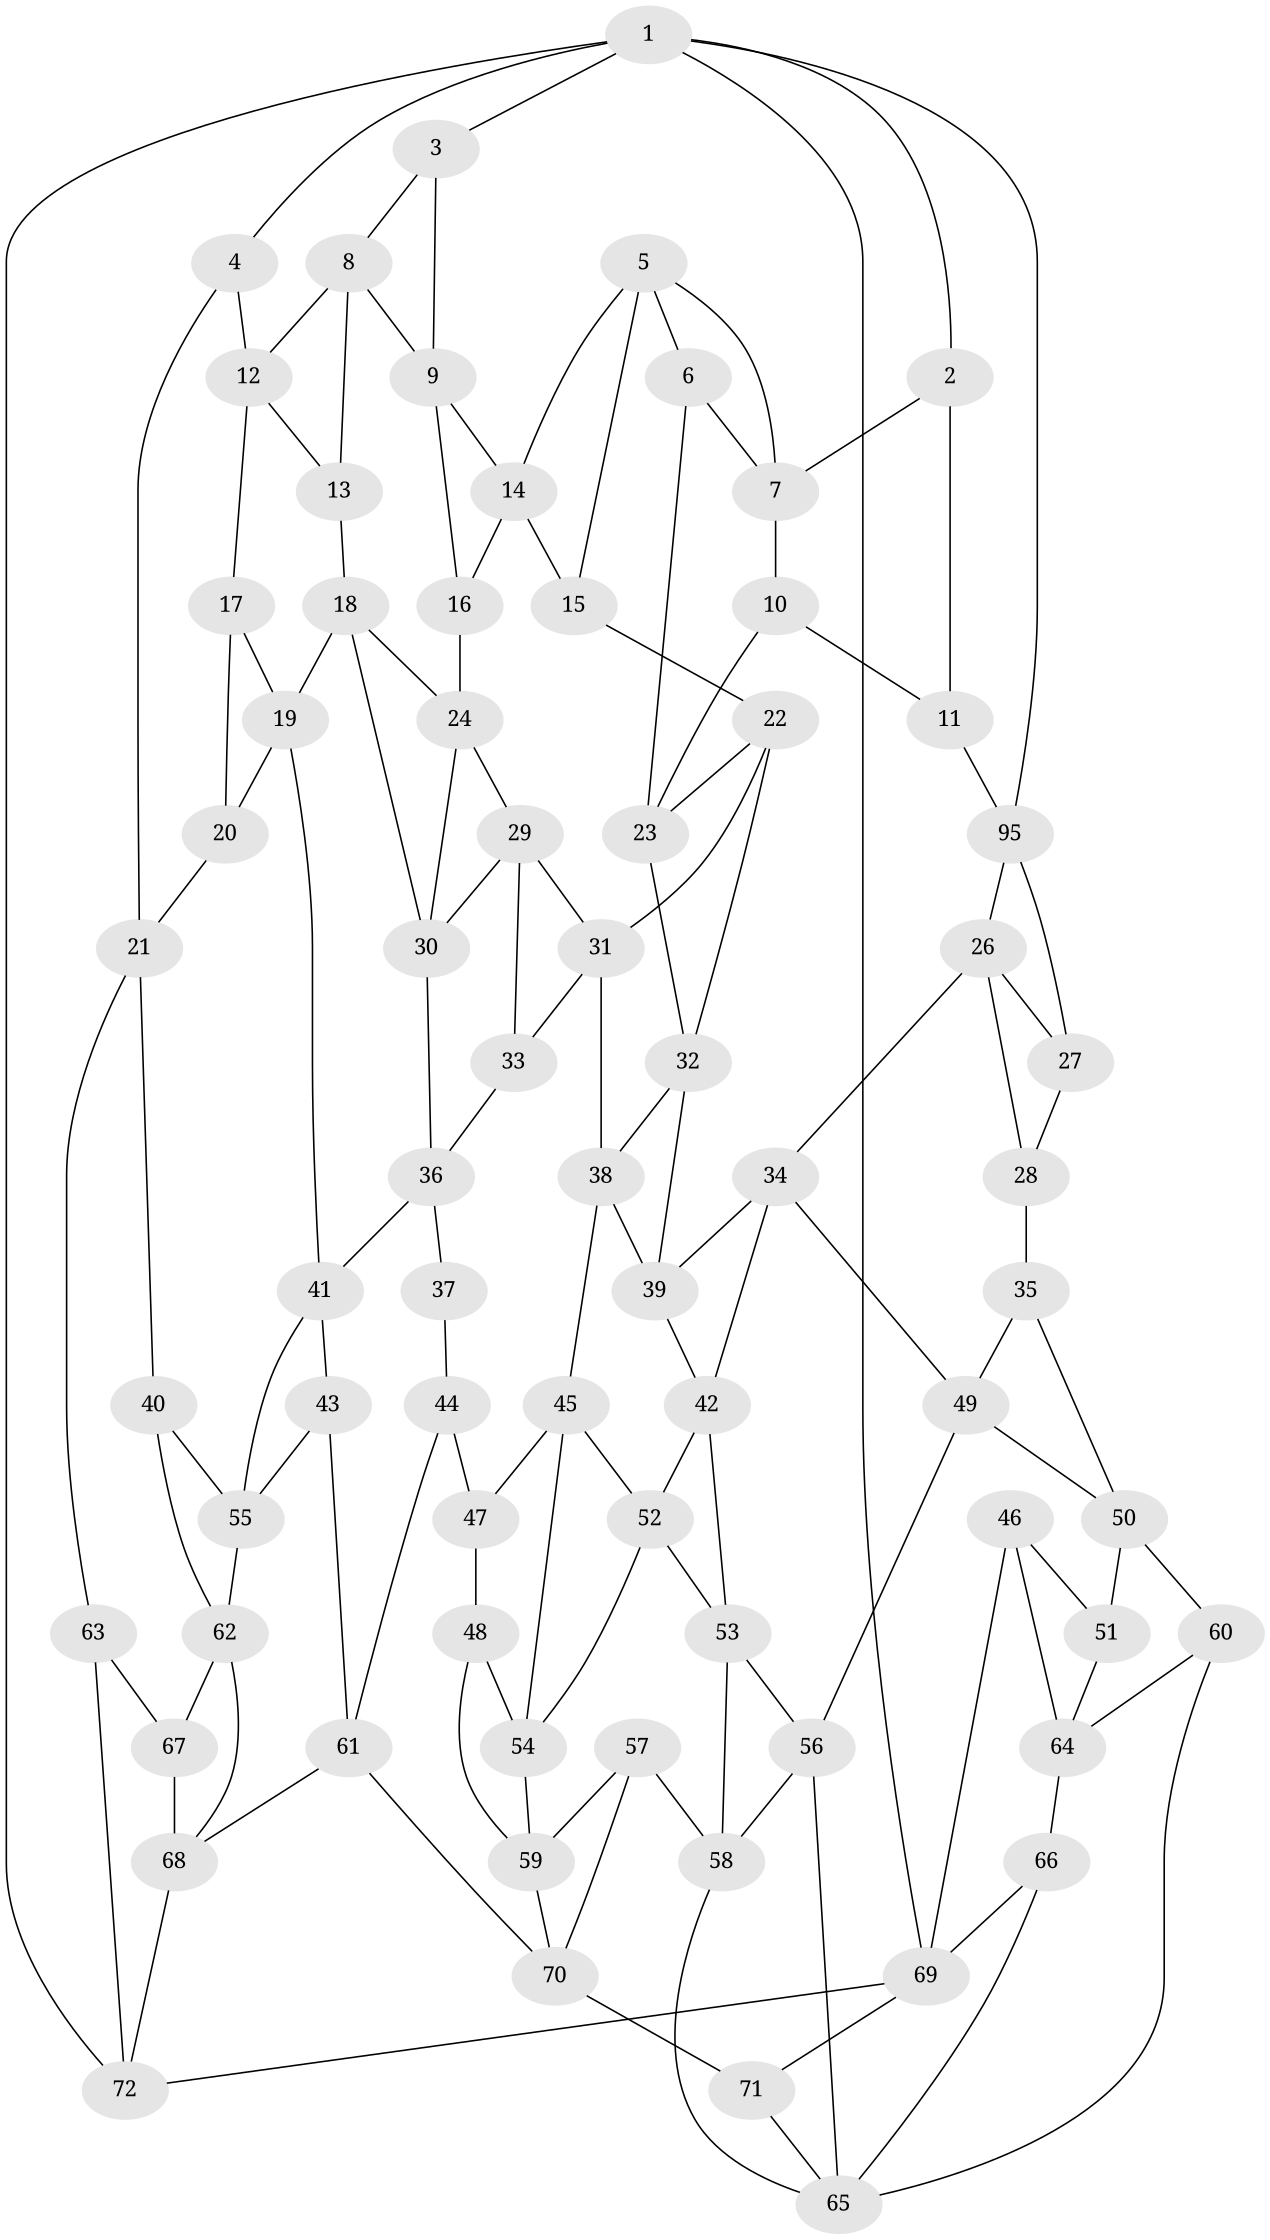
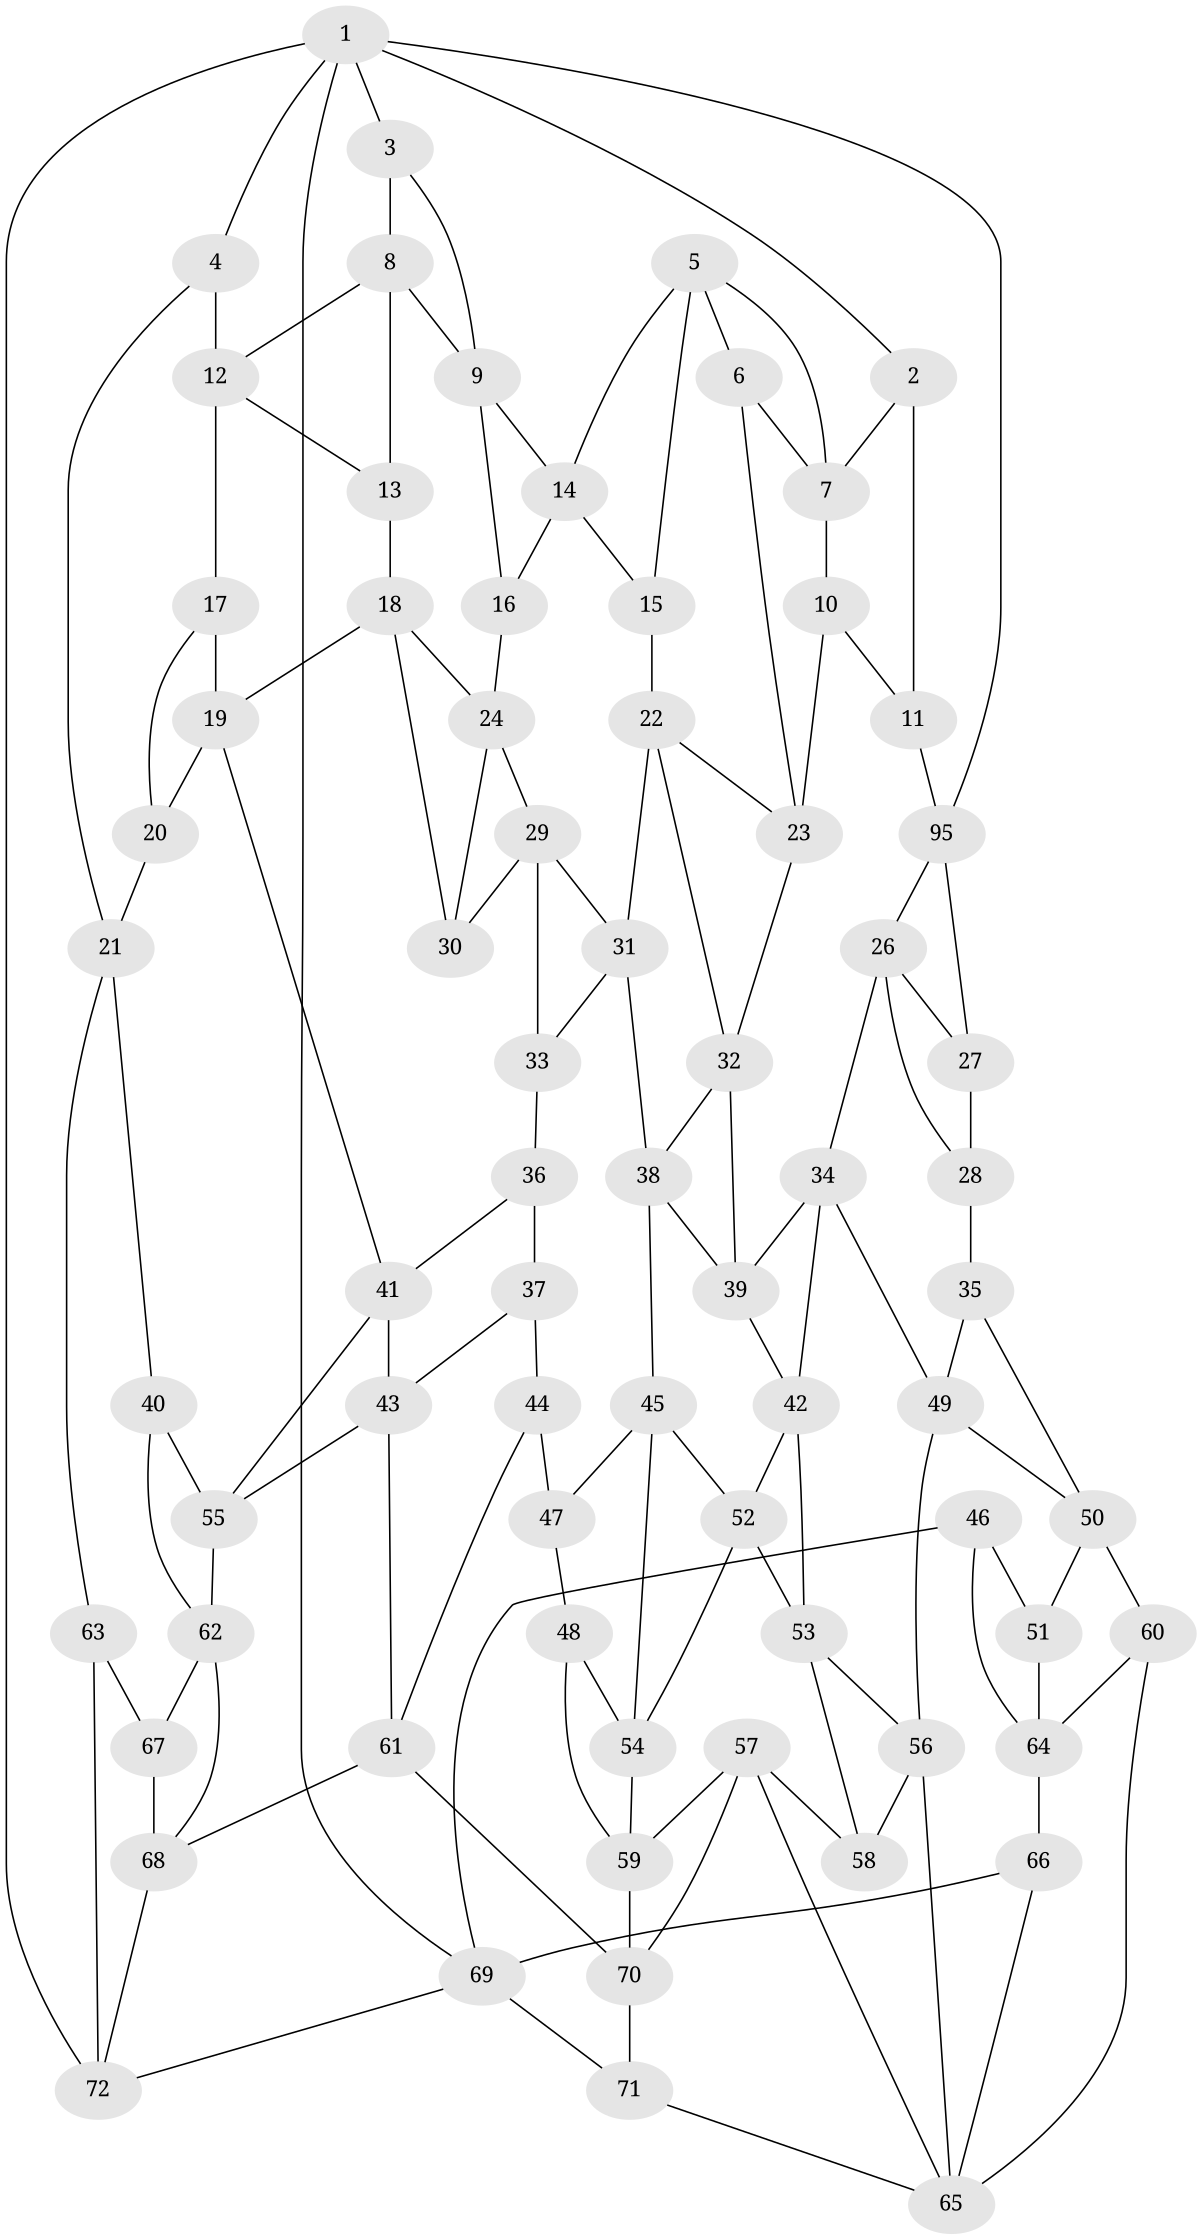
edge "30" -- "36": removed
edge "37" -- "43": added
edge "58" -- "65": now "57" -- "65"
